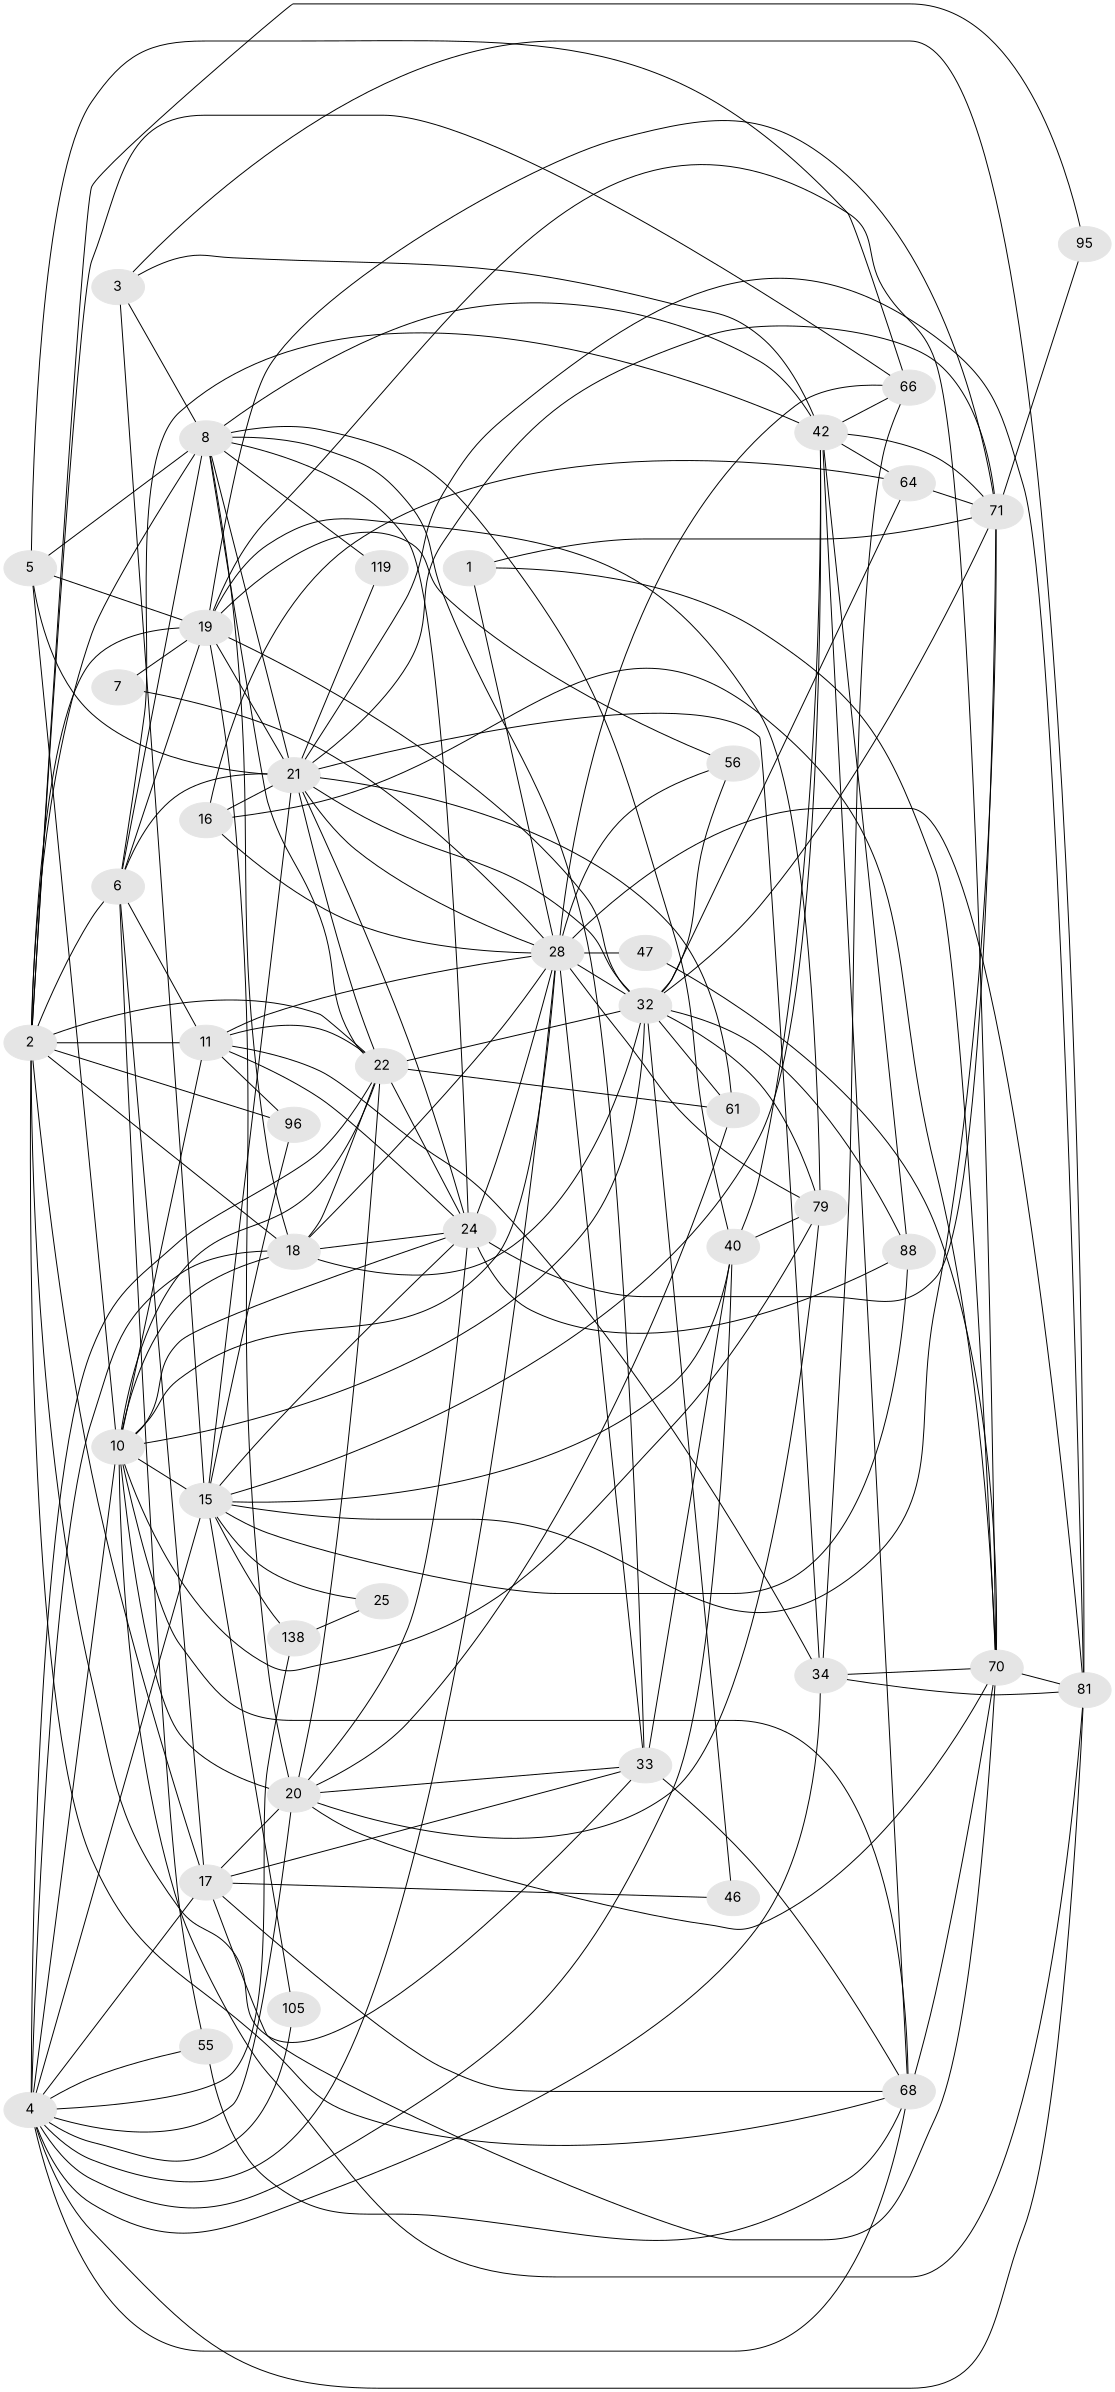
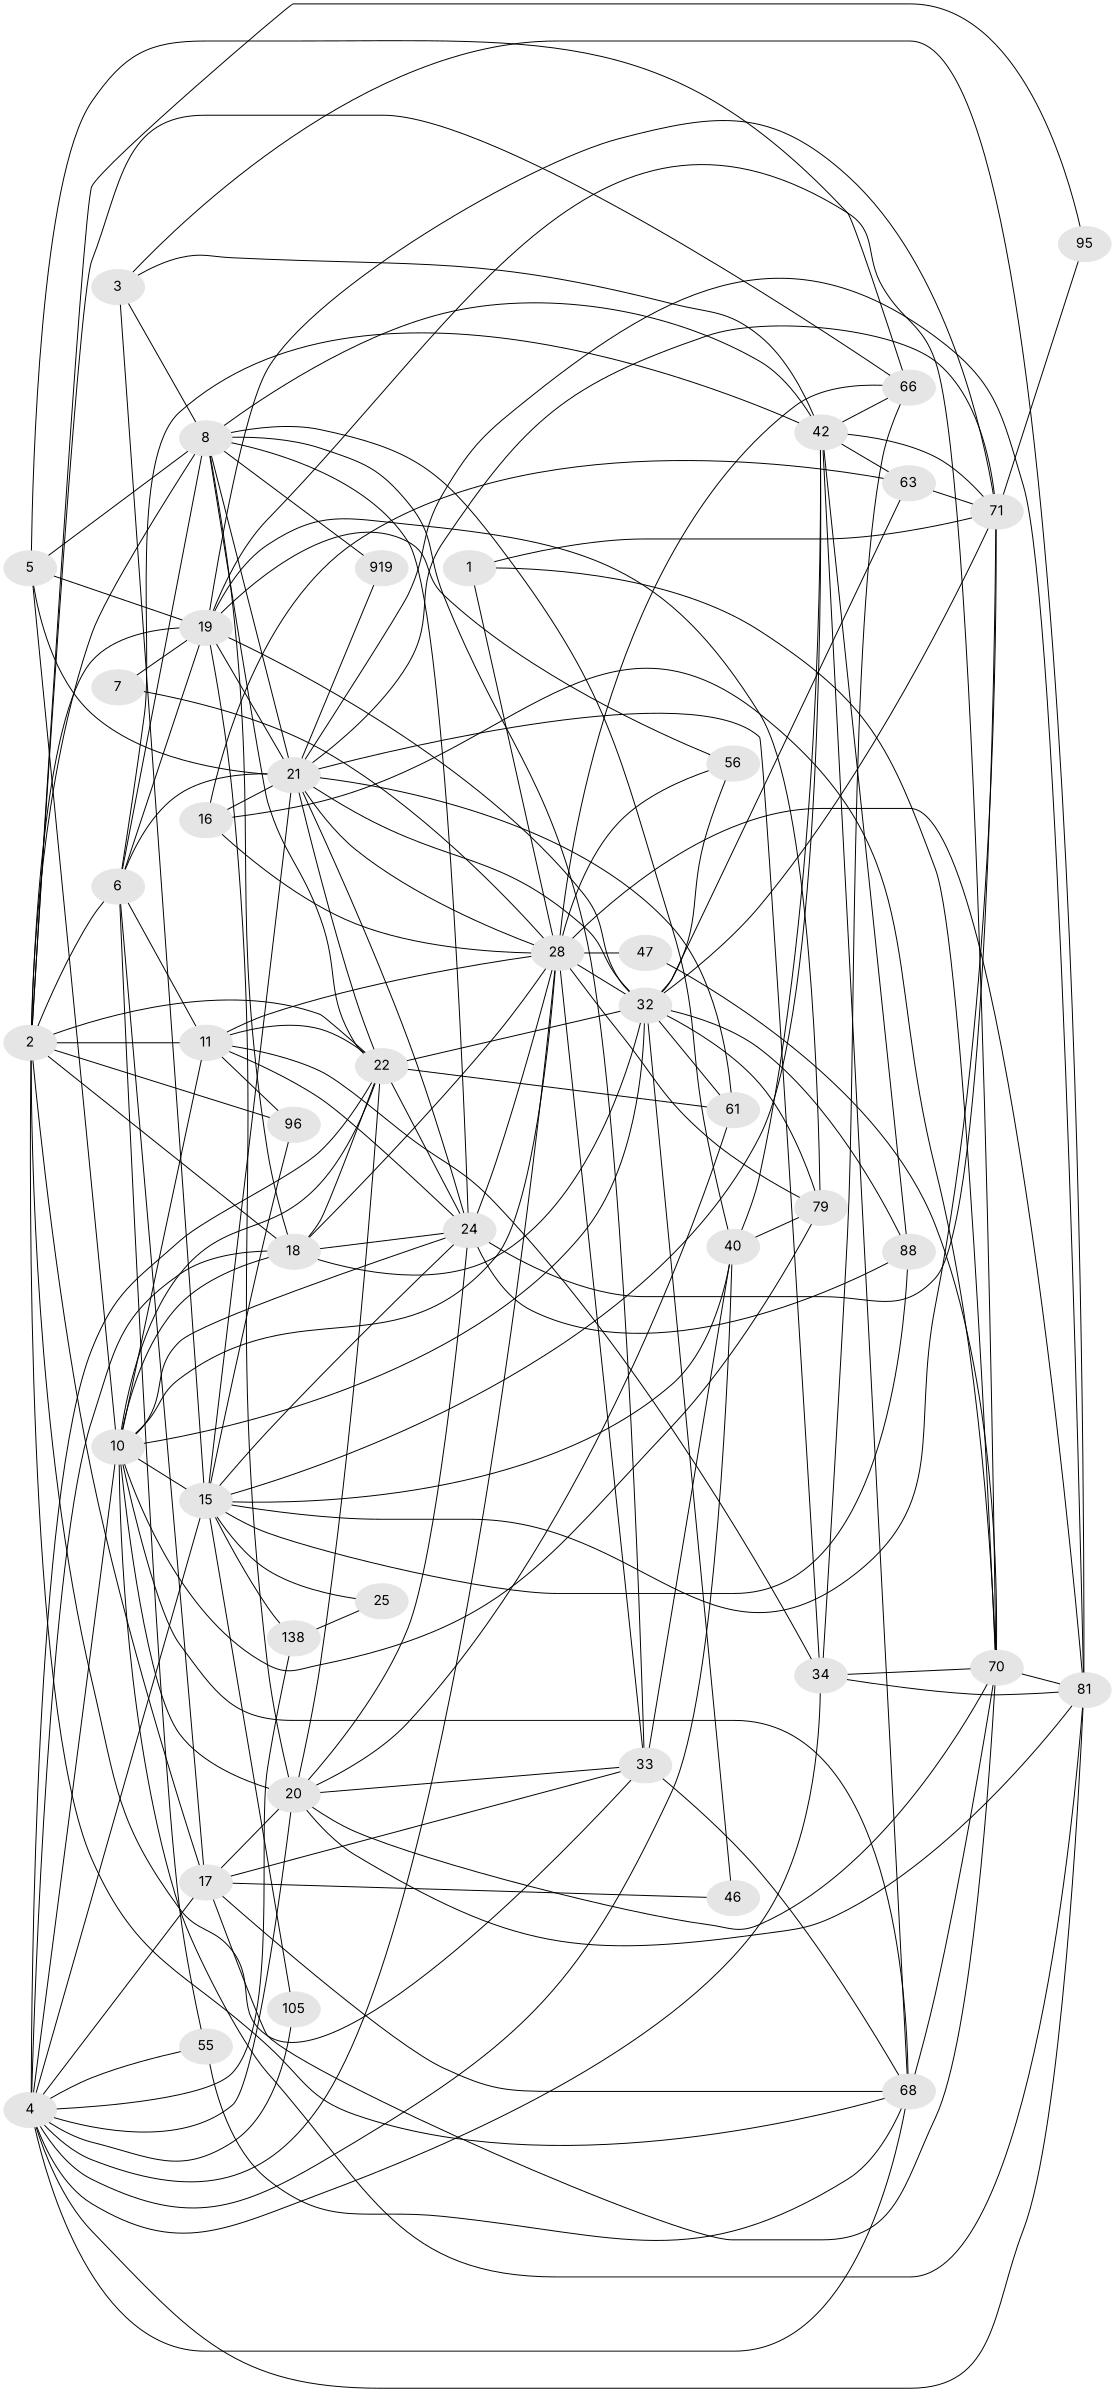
node "64": label "64" -> "63"
node "119": label "119" -> "919"
edge "79" -- "20": now "81" -- "20"
